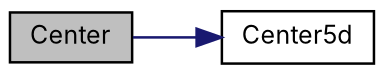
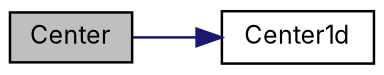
node "Center5d": label "Center5d" -> "Center1d"
